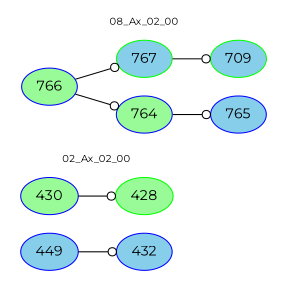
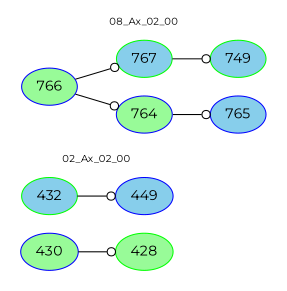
node "709": label "709" -> "749"
edge "449" -> "432": reversed
node "432": color blue -> green
